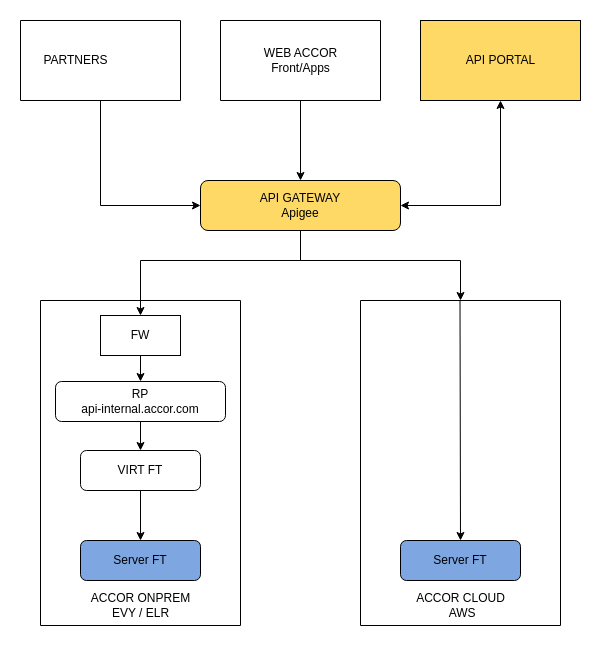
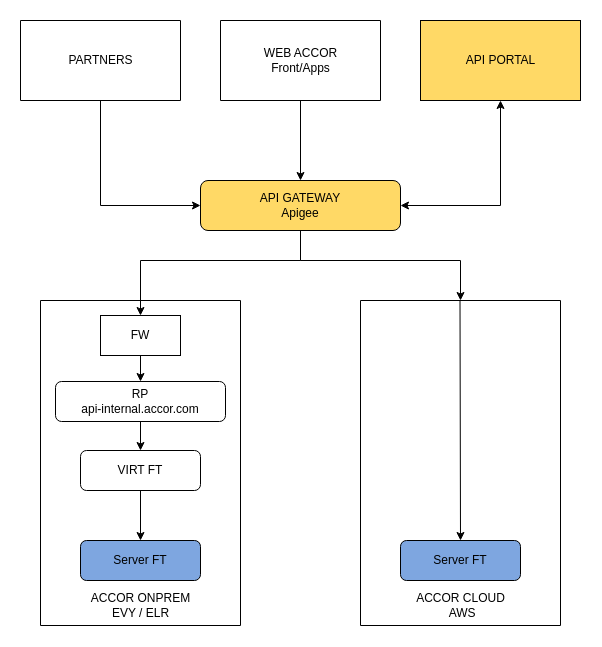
node "PARTNERS": moved (76, 61) -> (101, 61)
